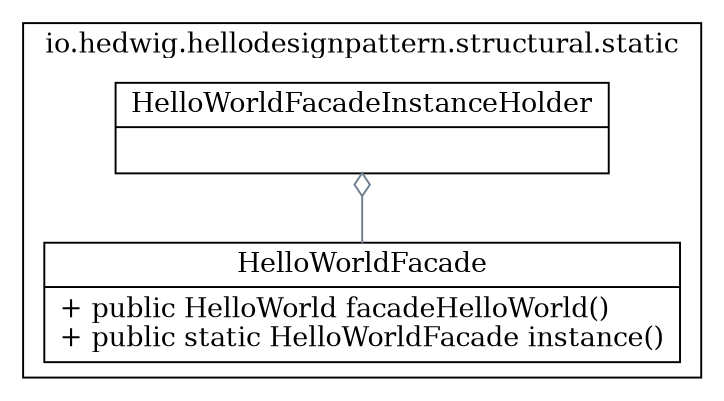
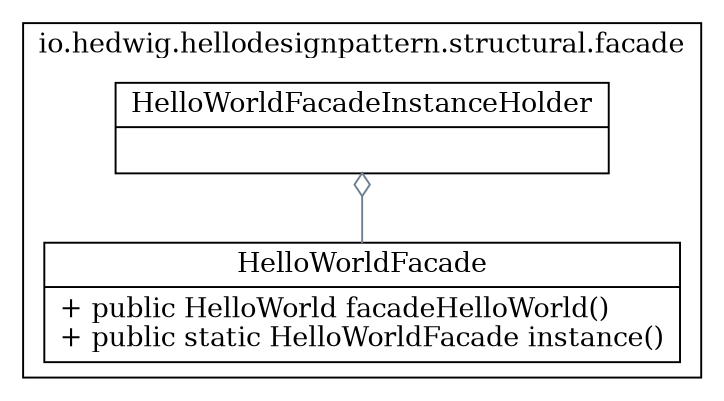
cluster "io.hedwig.hellodesignpattern.structural.static": label "io.hedwig.hellodesignpattern.structural.static" -> "io.hedwig.hellodesignpattern.structural.facade"
